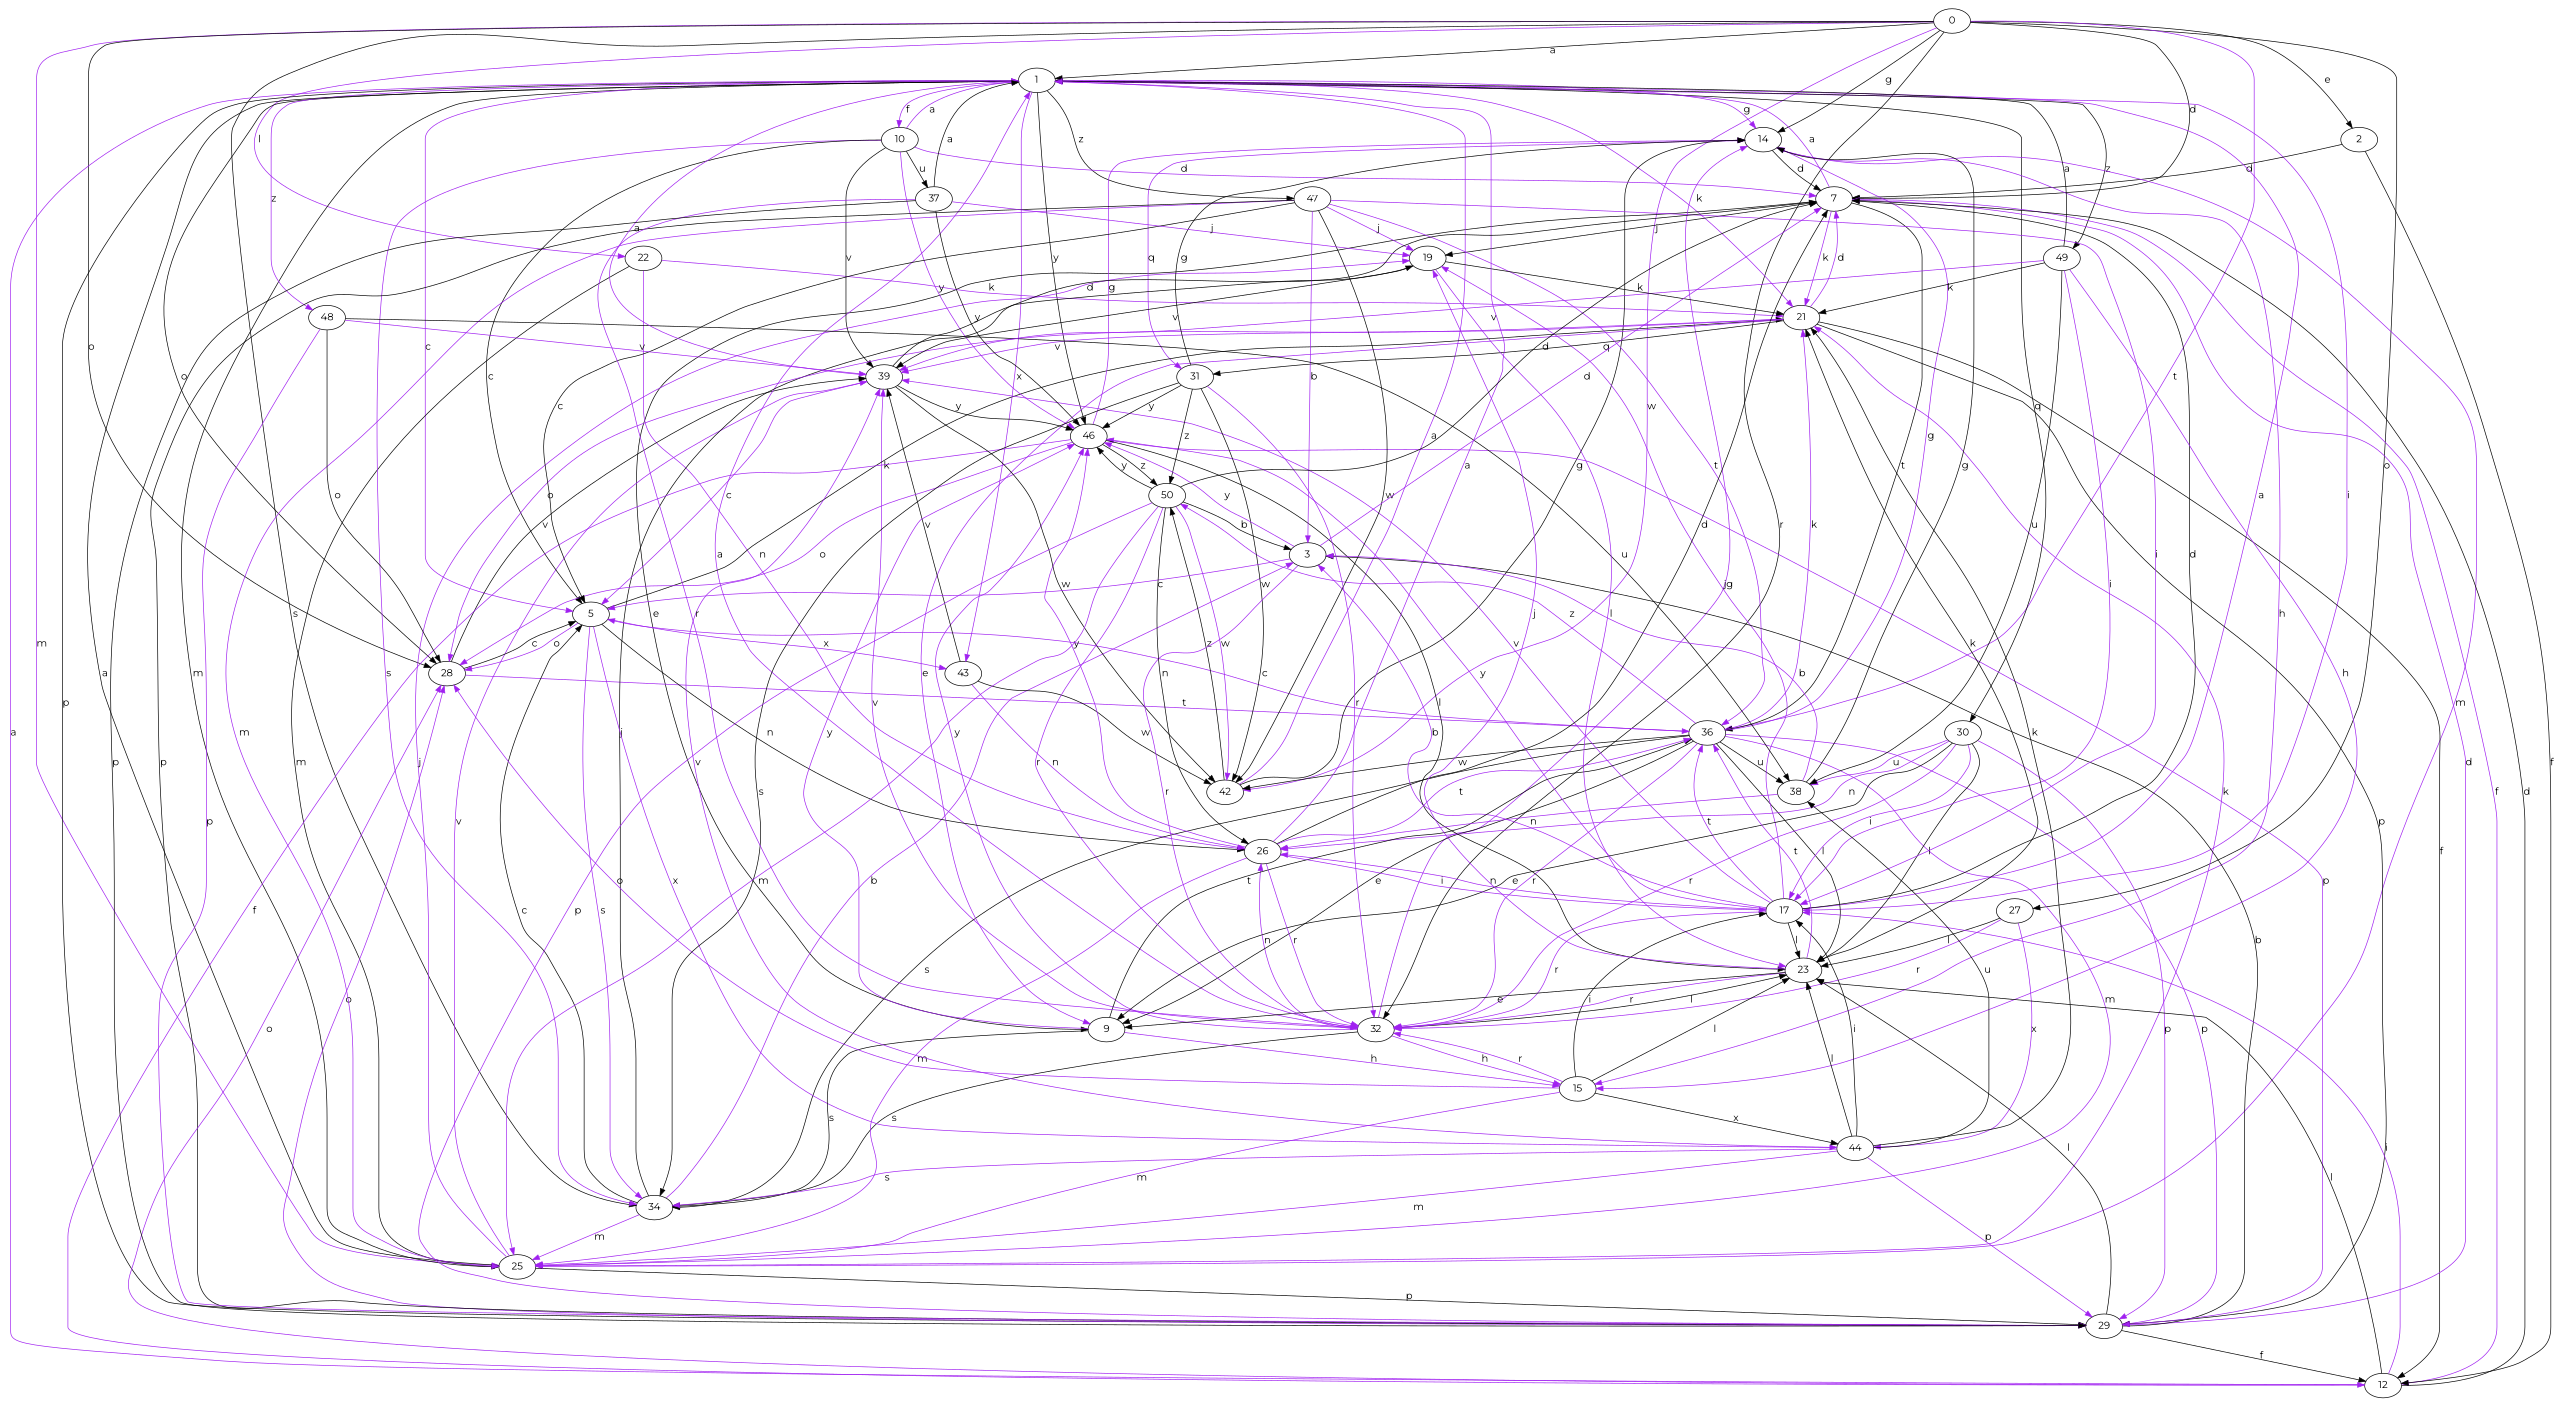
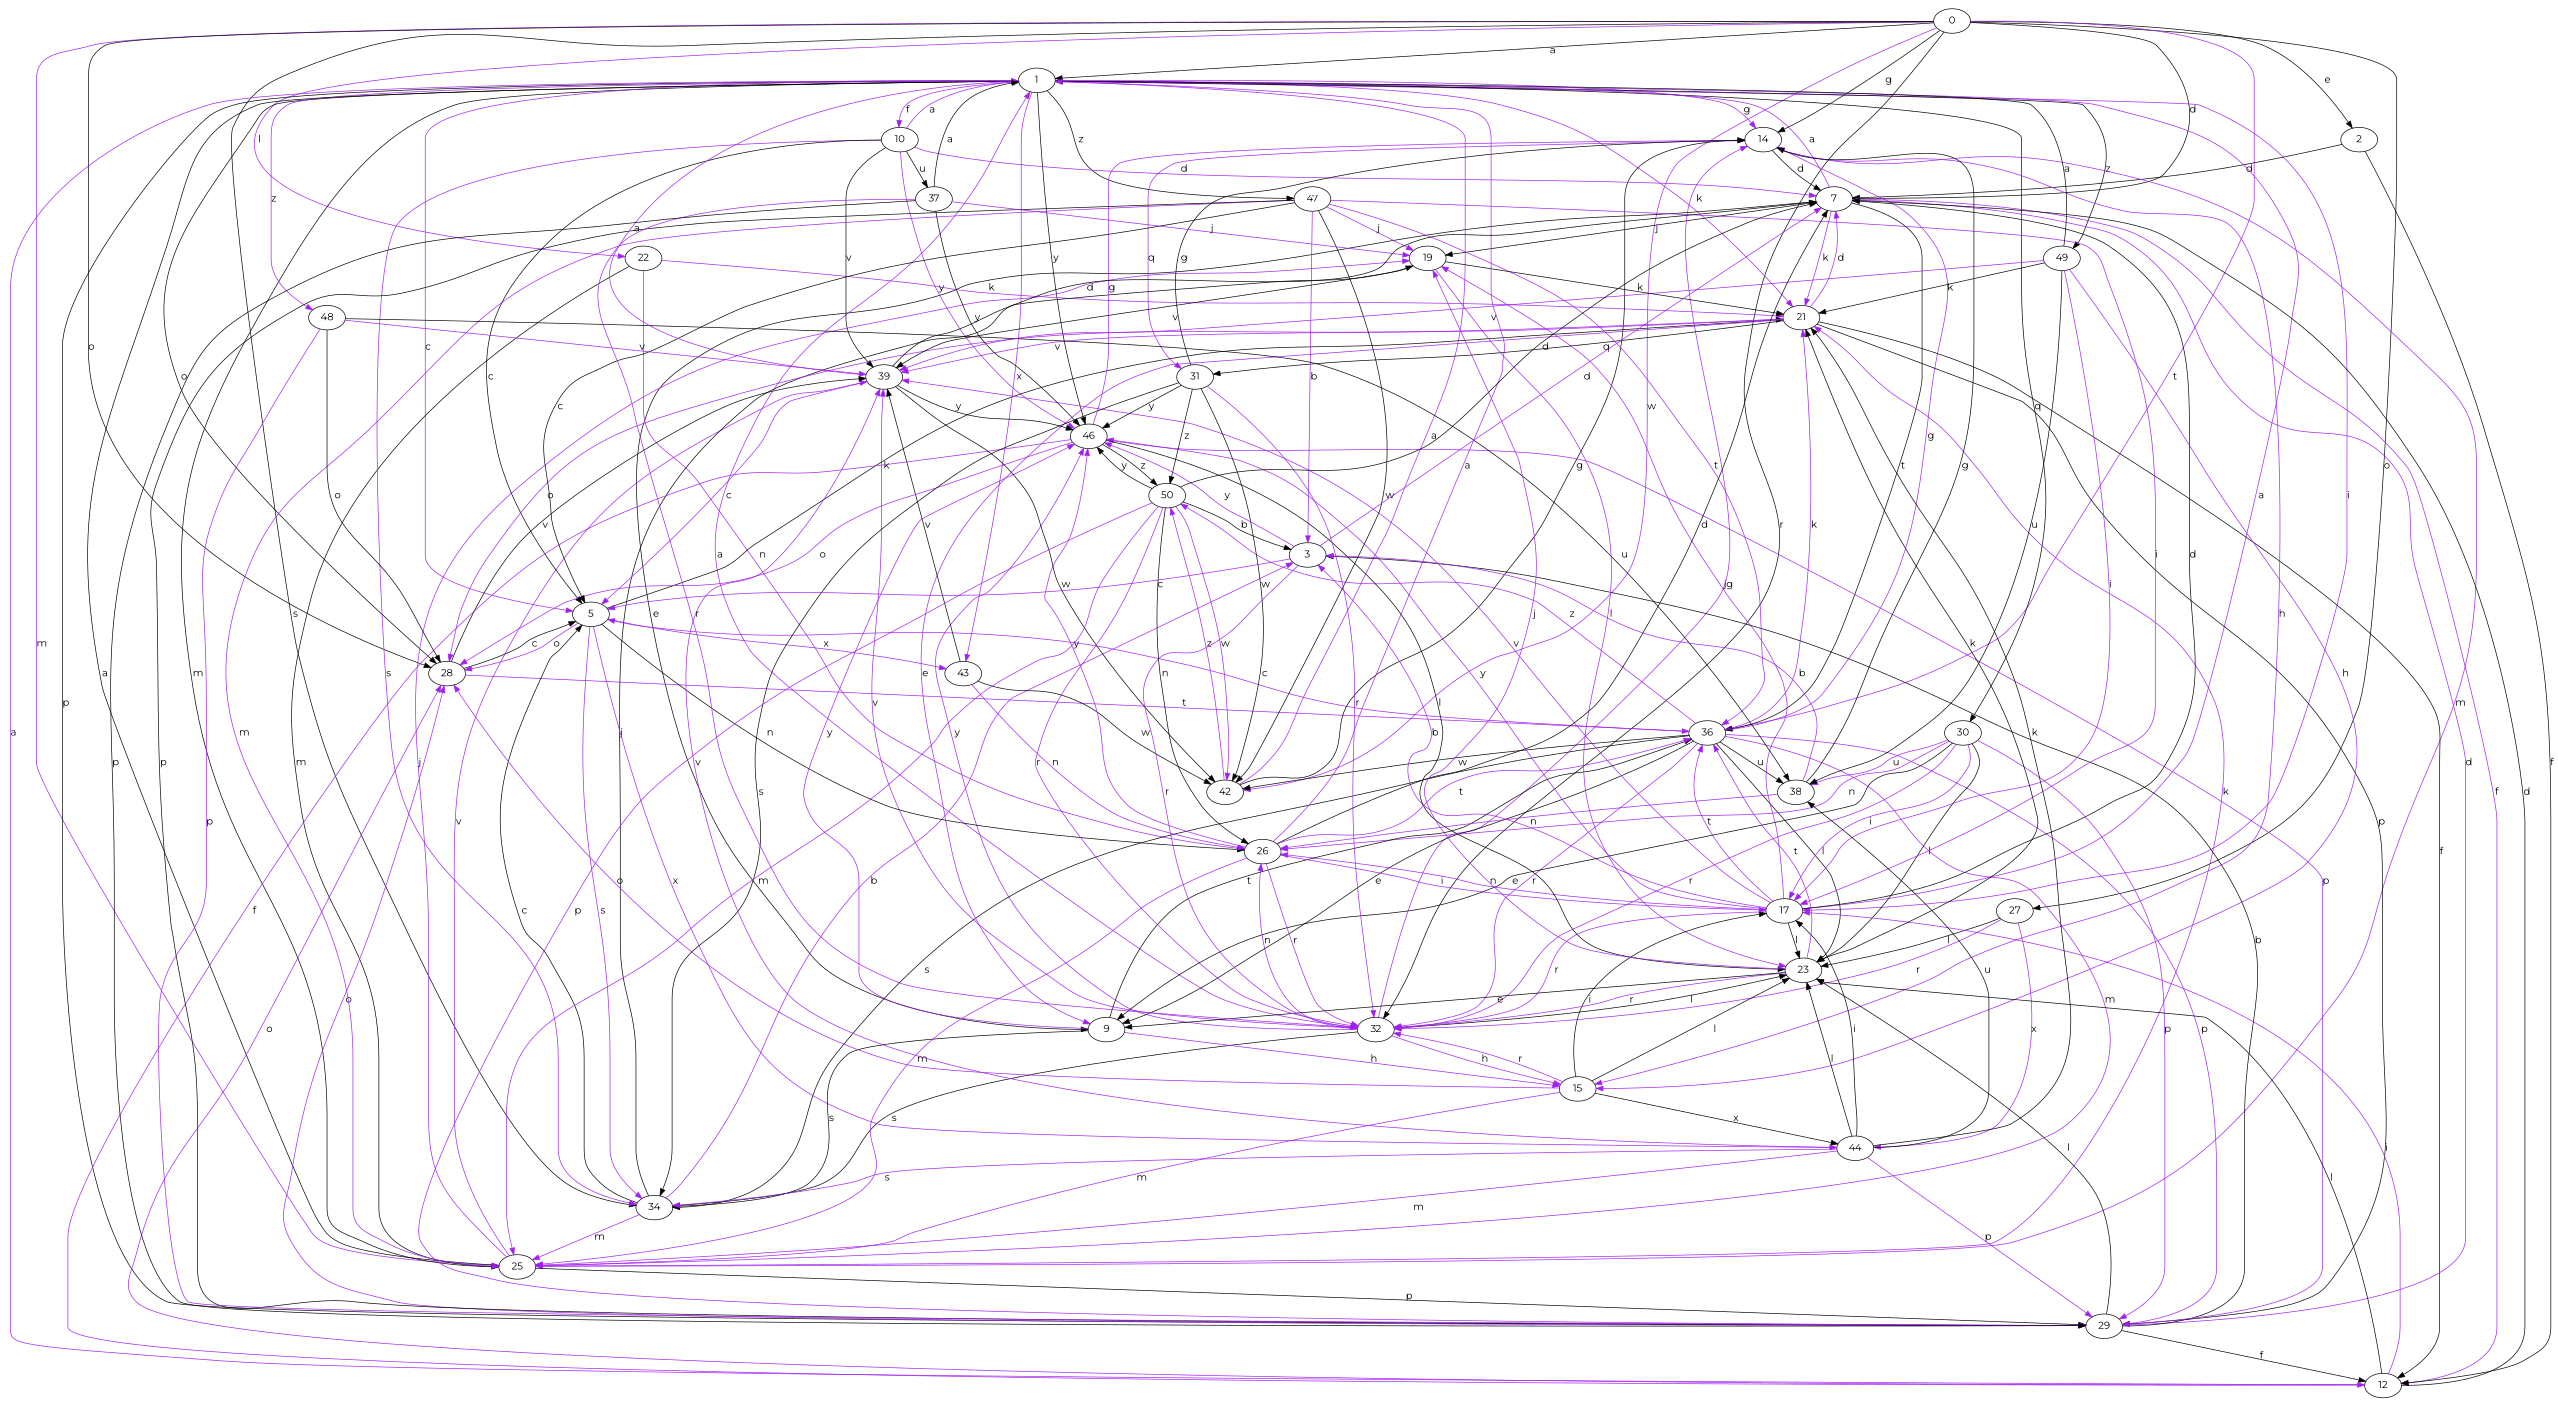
edge "42" -> "50": color black -> purple
